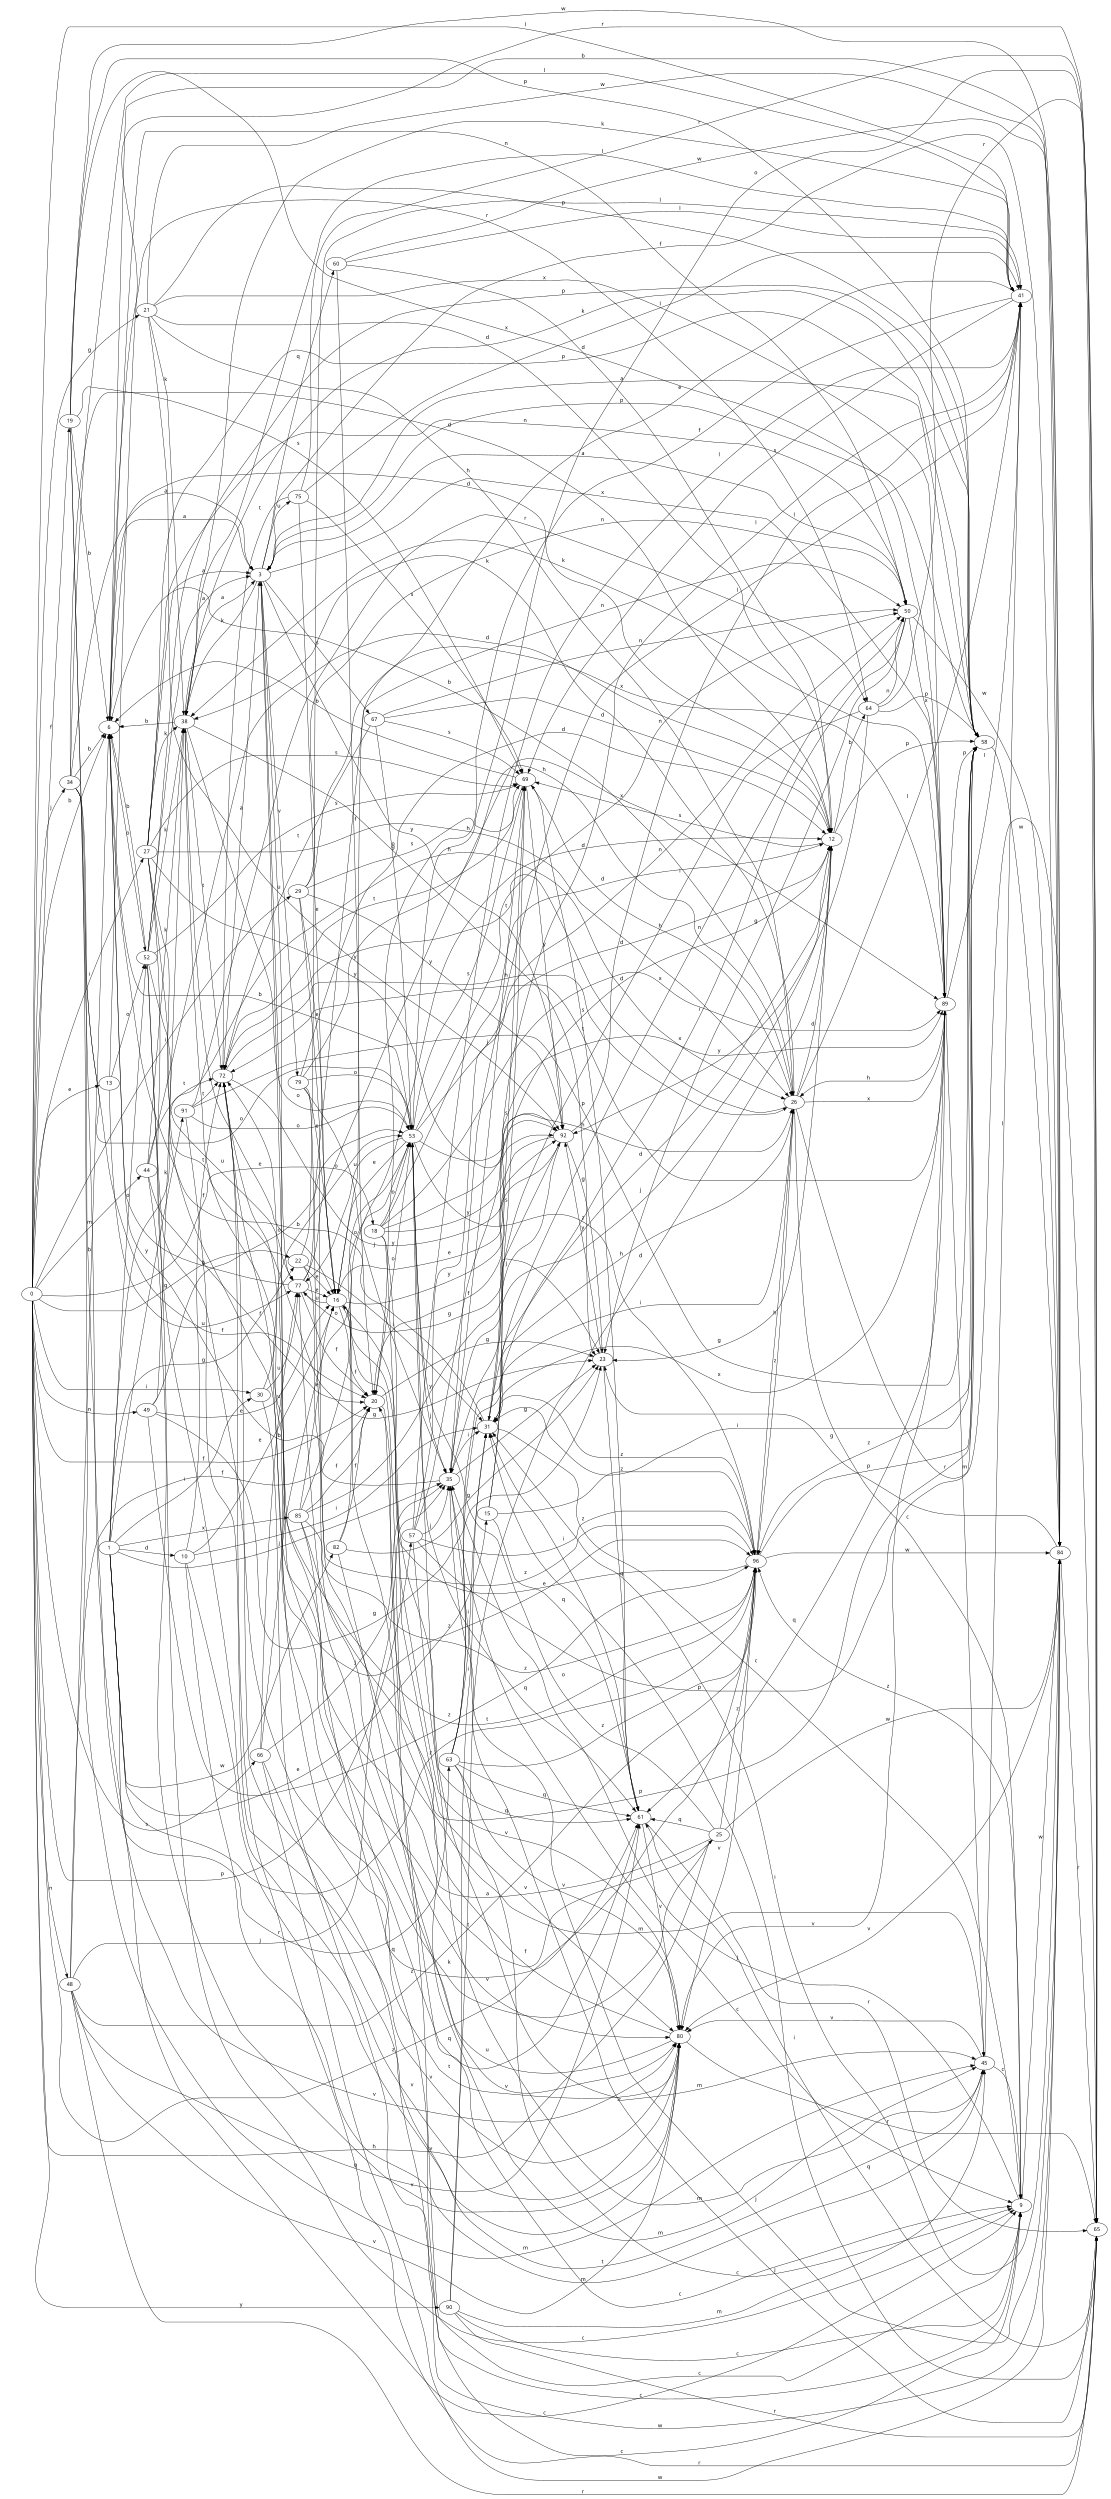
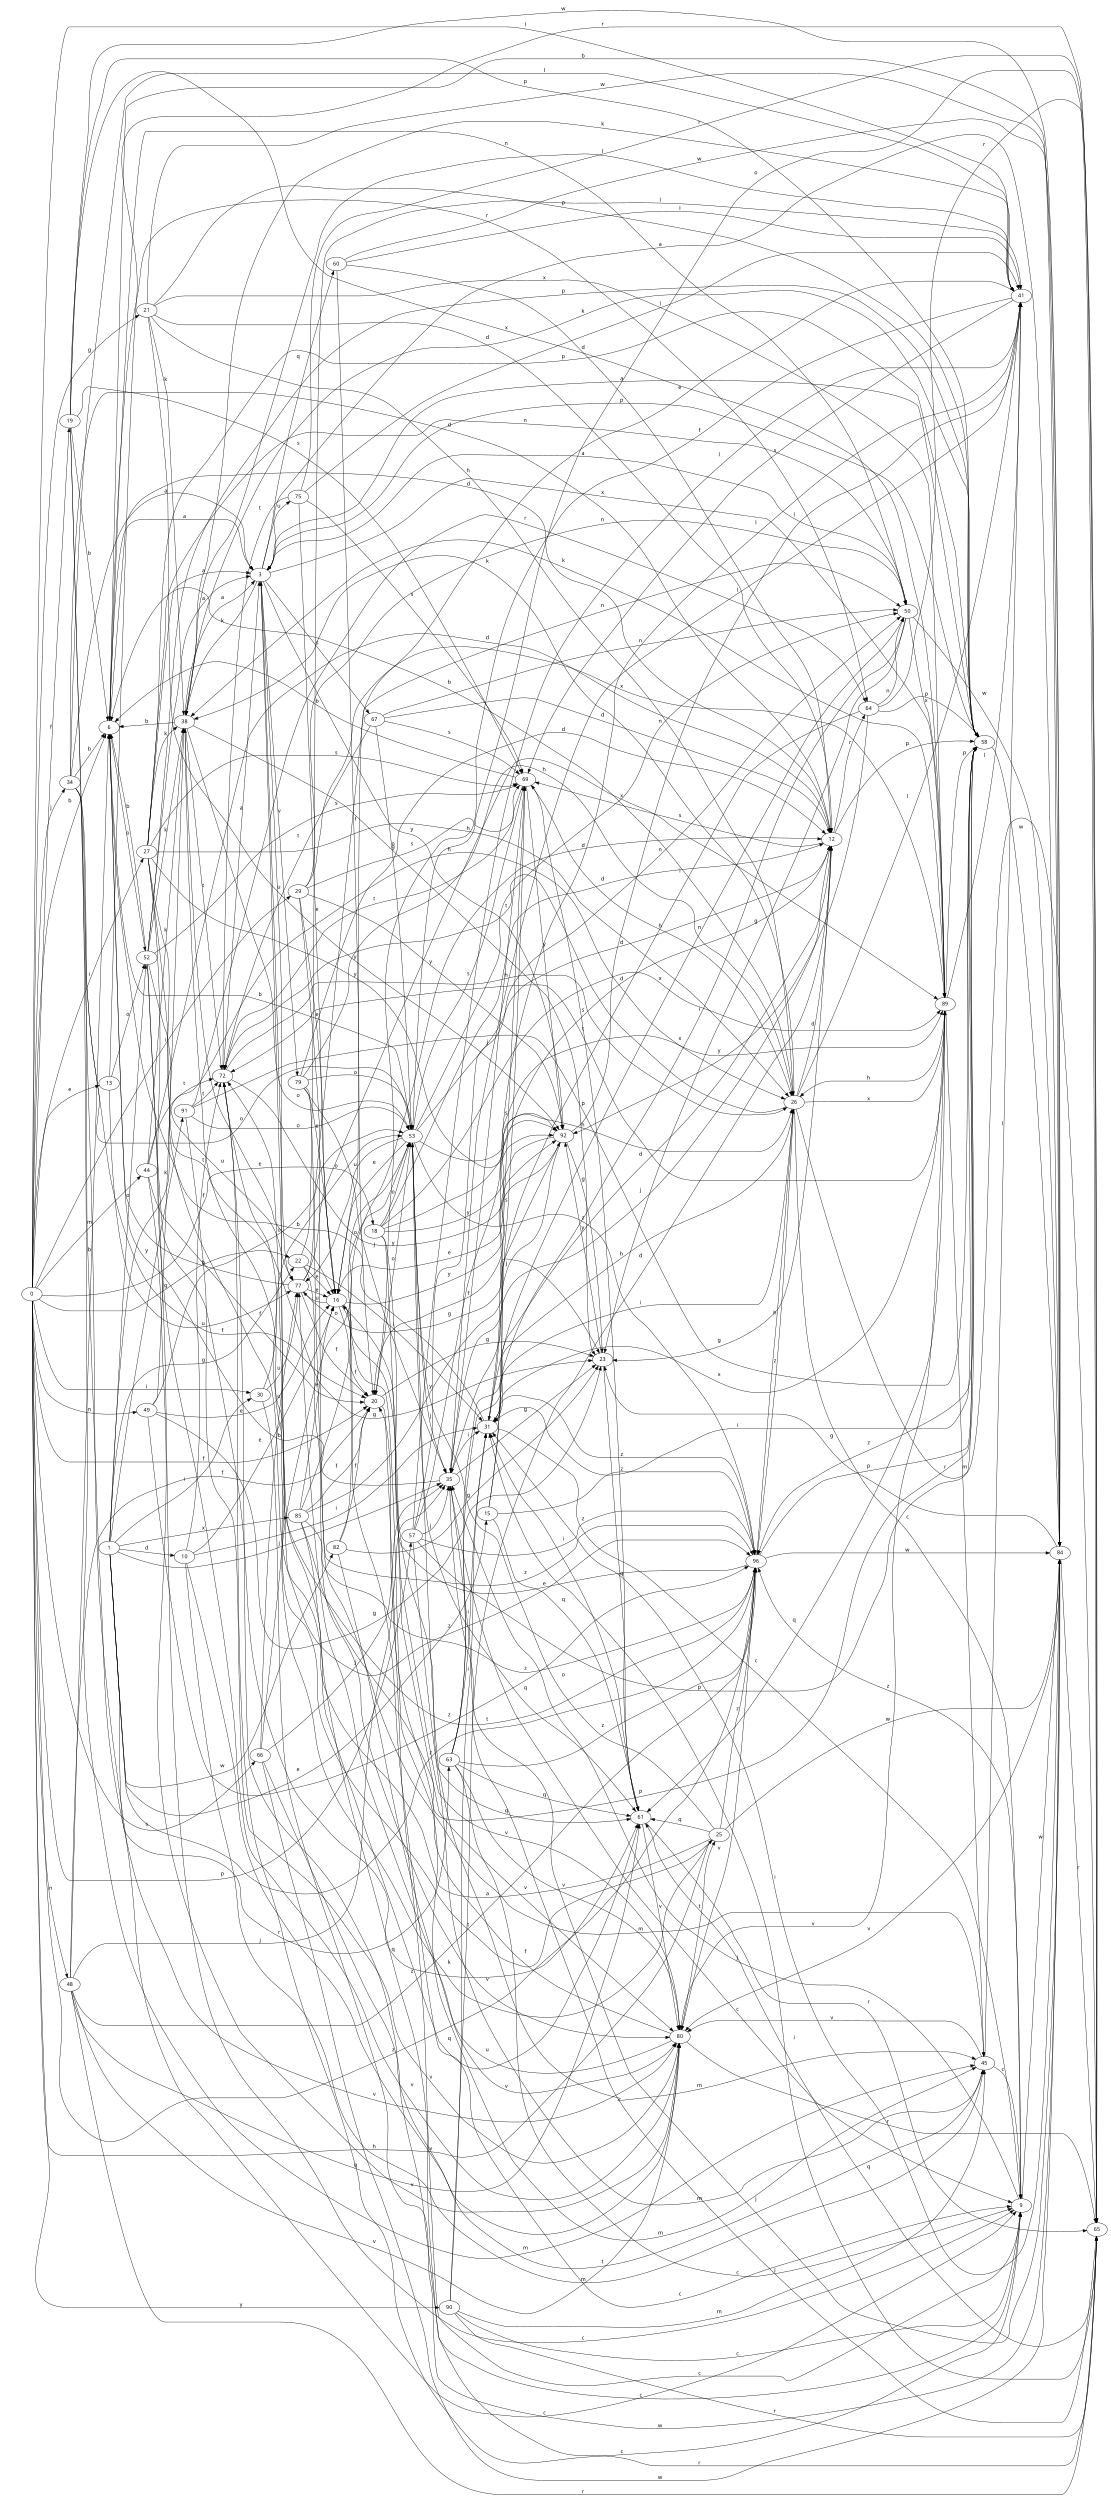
edge "84" -> "3": label "f" -> "a"
edge "12" -> "64": label "b" -> "r"
edge "80" -> "72": now "80" -> "25"
